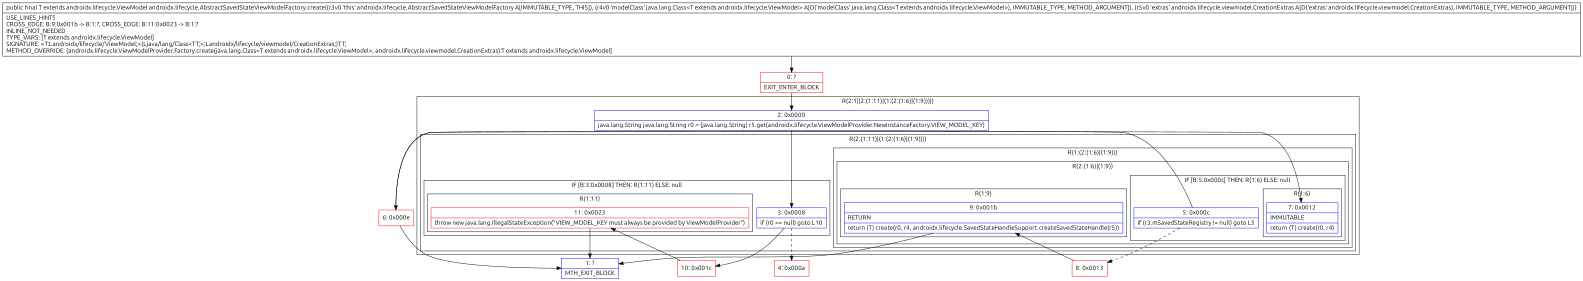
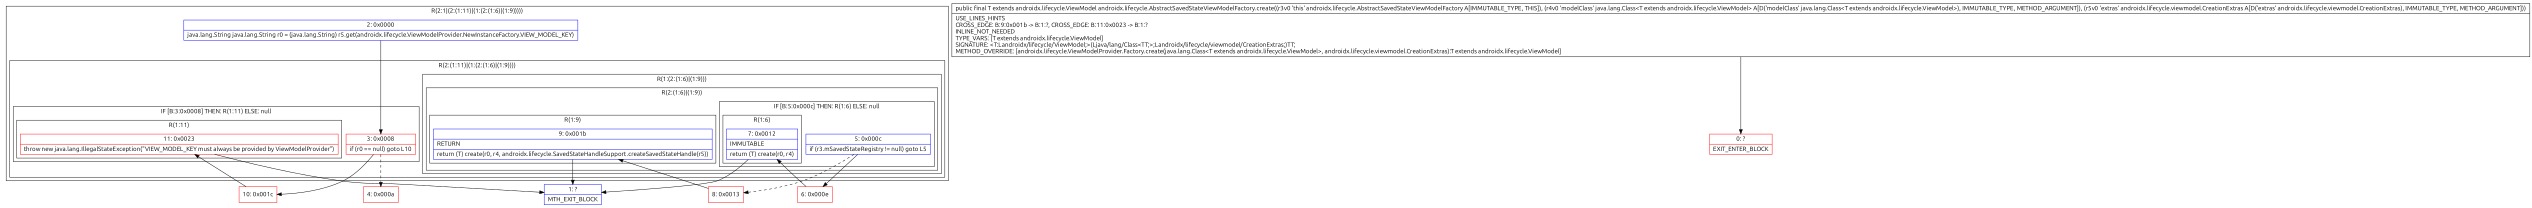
edge "0: ?" -> "2: 0x0000": removed
node "3: 0x0008": color blue -> red
edge "6: 0x000e" -> "1: ?": now "7: 0x0012" -> "1: ?"
